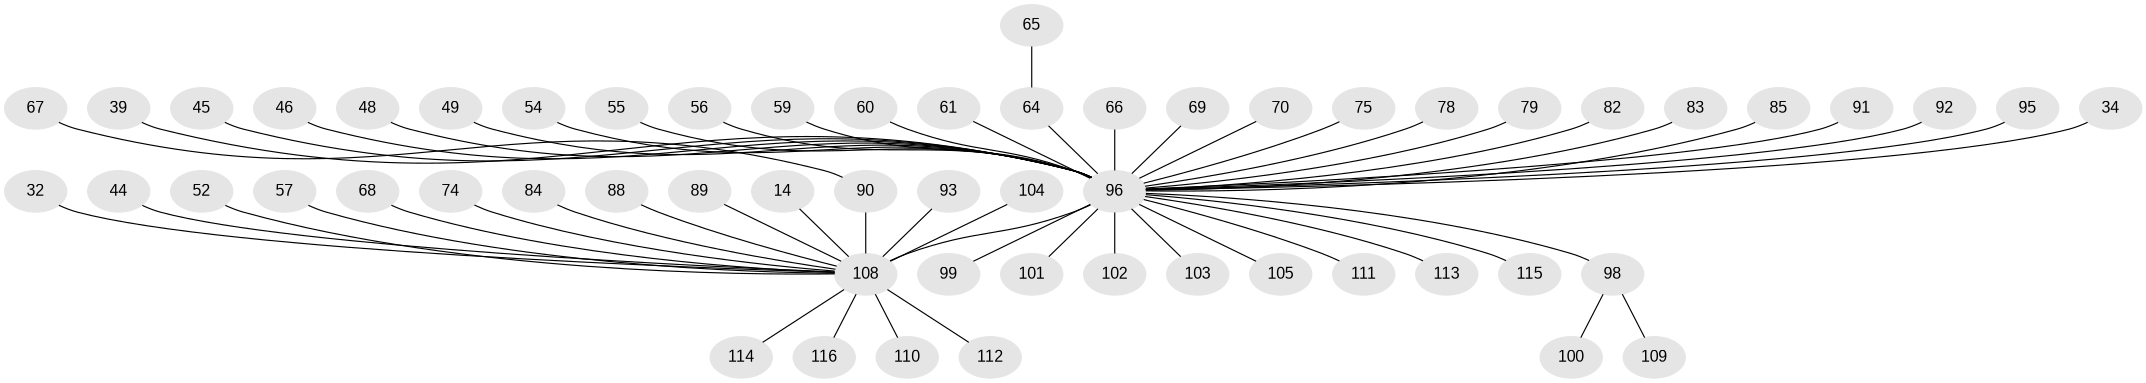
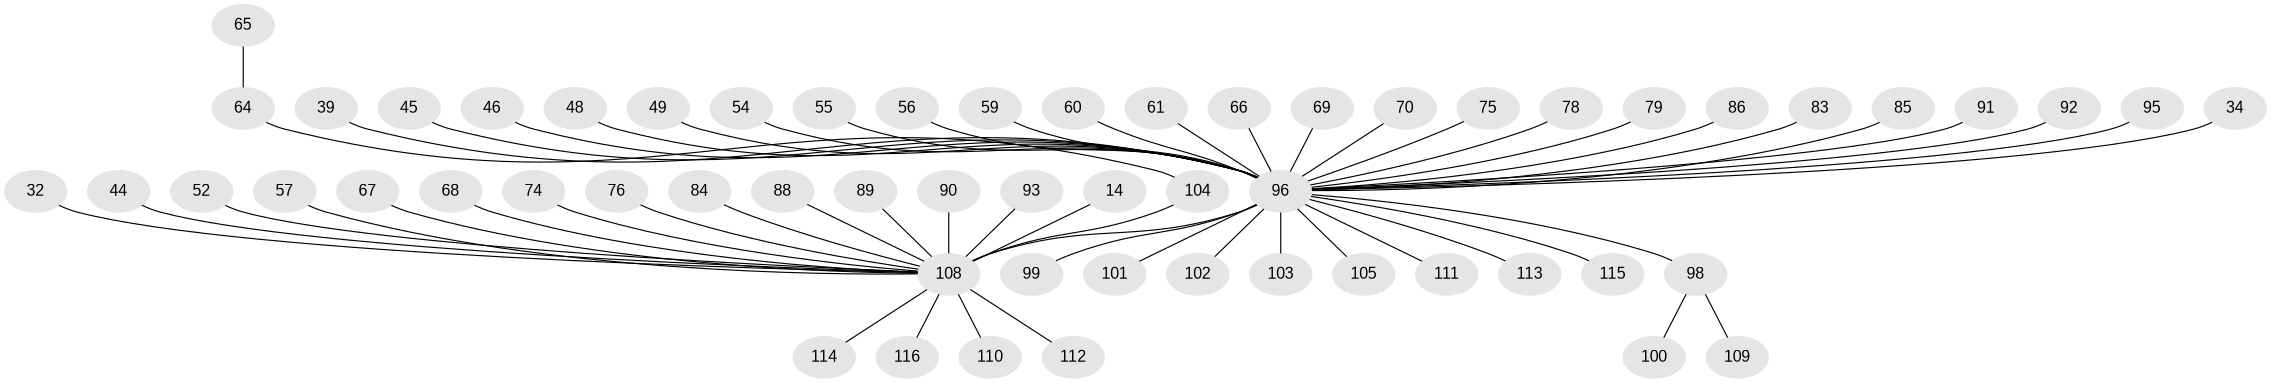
node "82": label "82" -> "86"
edge "64" -- "96": now "64" -- "104"
edge "67" -- "90": now "67" -- "108"
node "76": added
